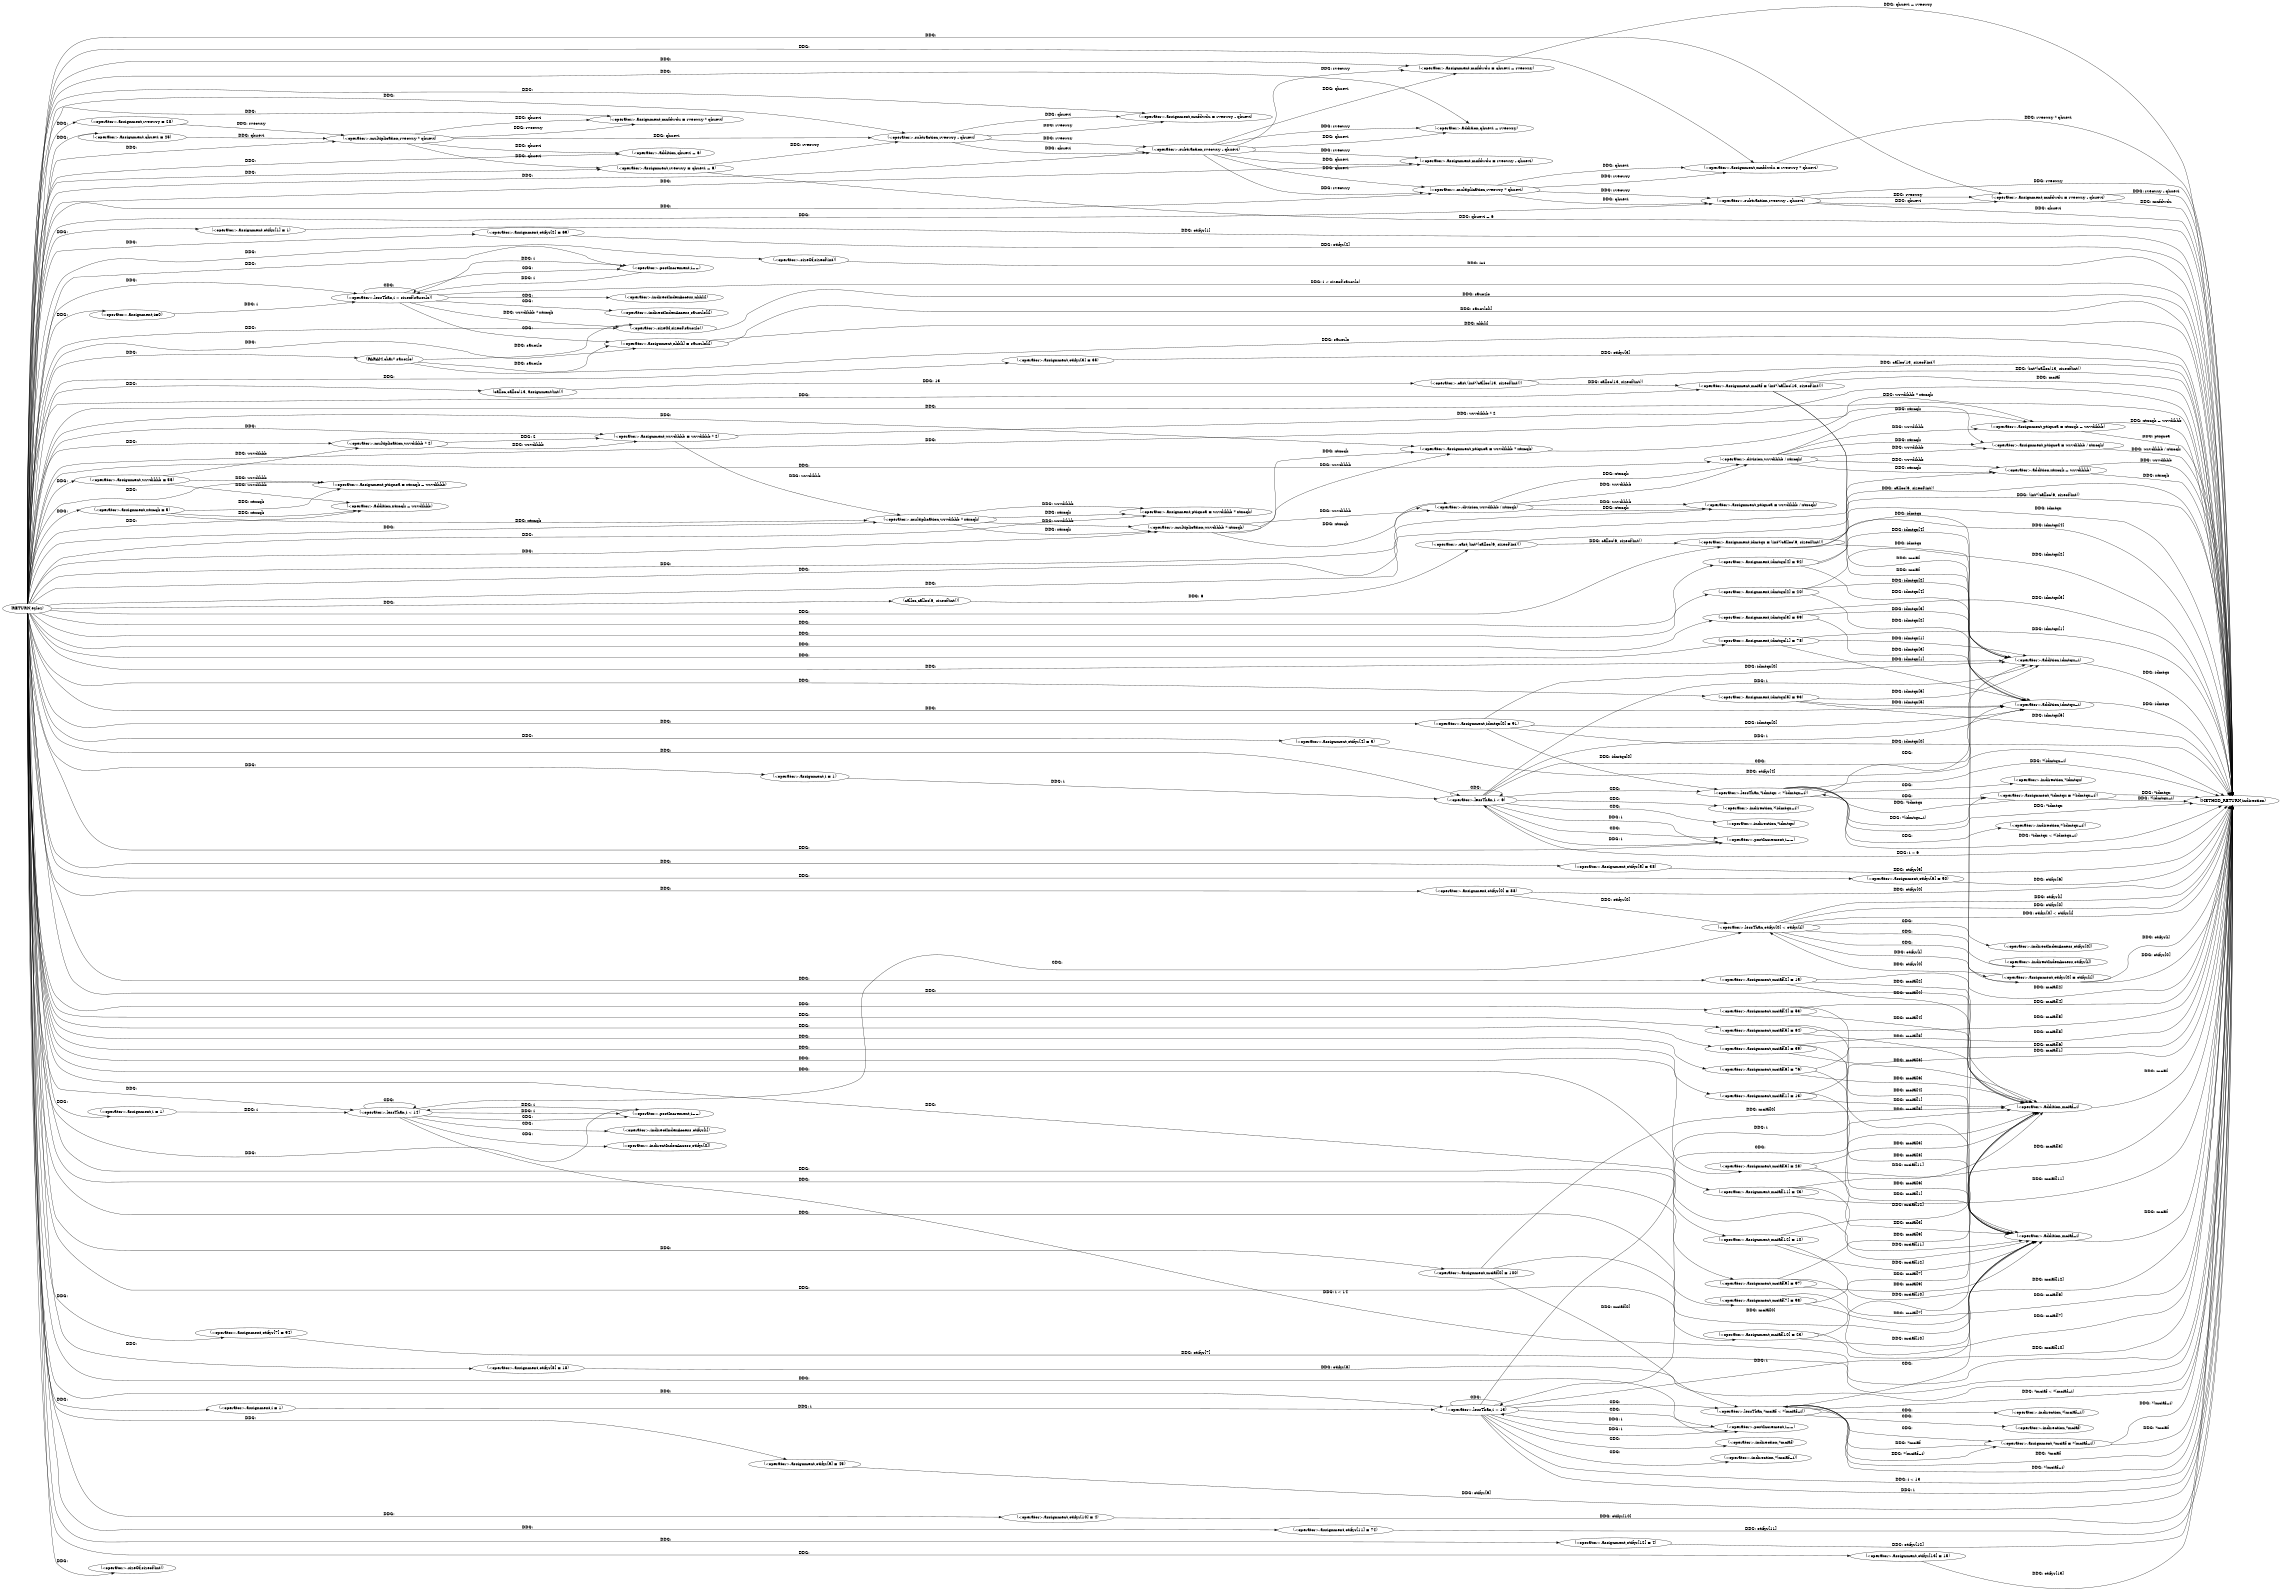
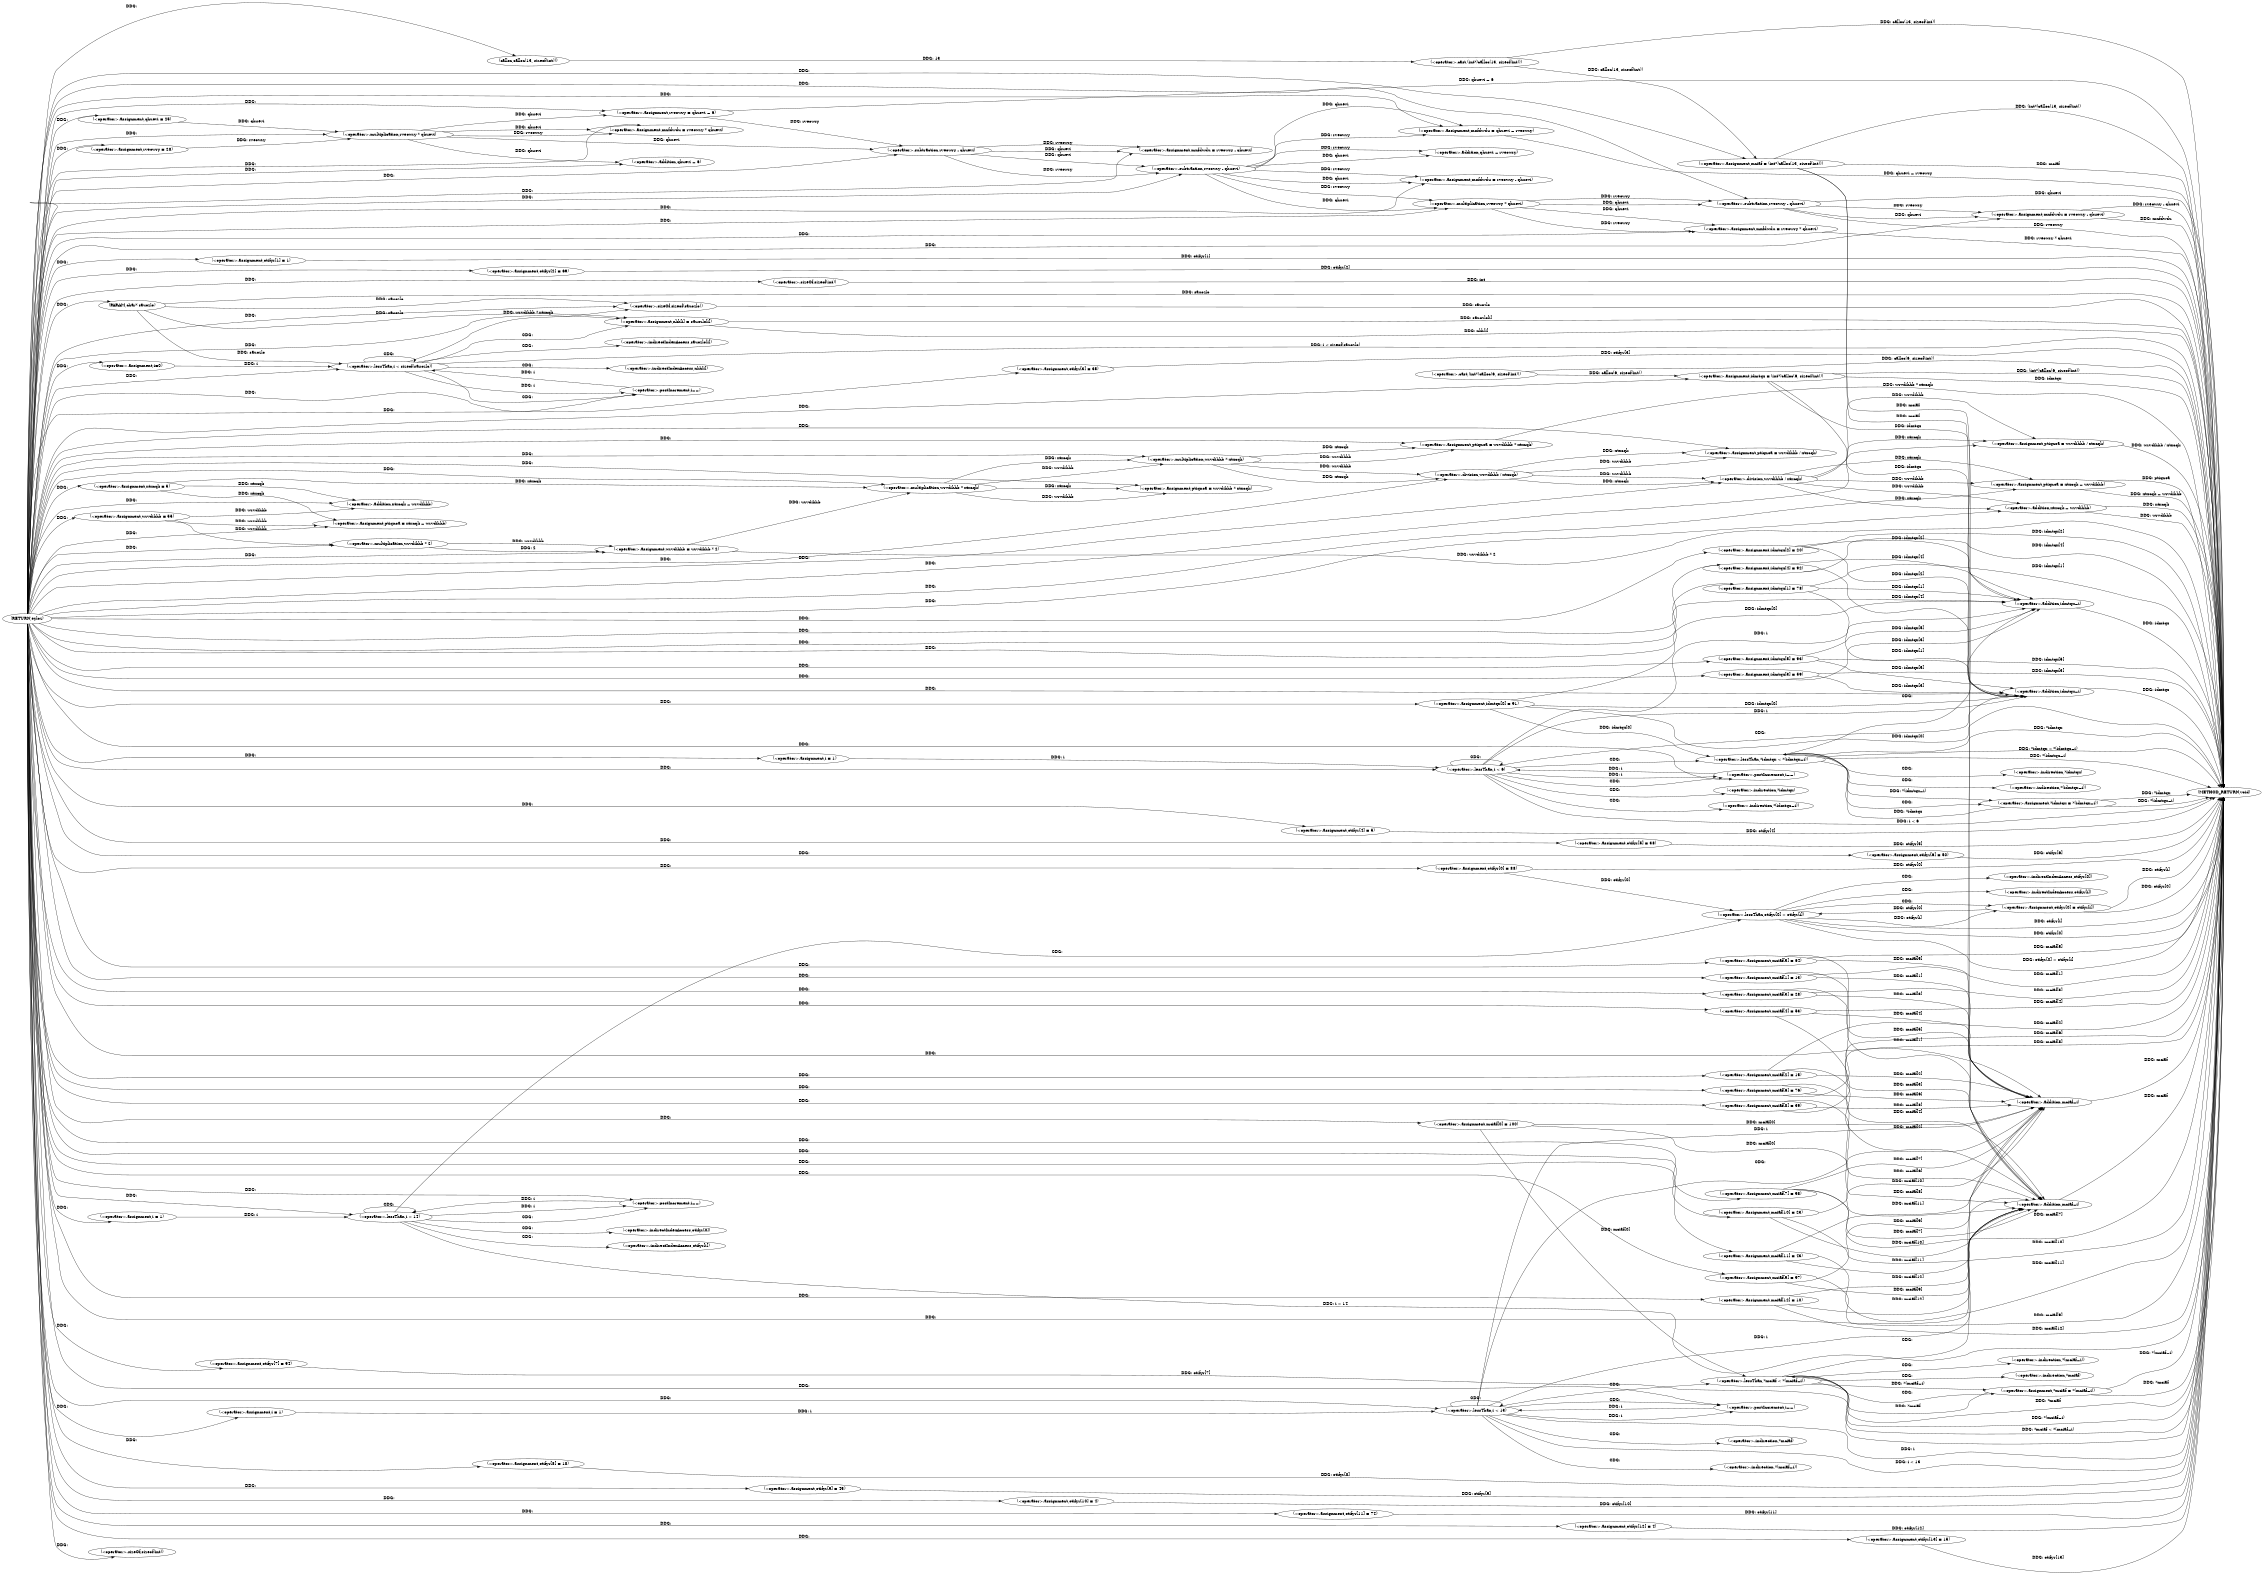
edge "(RETURN,eyloz)" -> "(<operator>.addition,qhuevi + rveowry)": removed, label "DDG:"
edge "(PARAM,char* sauozlo)" -> "(<operator>.lessThan,i < sizeof(sauozlo))": added, label "DDG: sauozlo"
node "(calloc,calloc(13, assignment(int)))": label "(calloc,calloc(13, assignment(int)))" -> "(calloc,calloc(13, sizeof(int)))"
node "(calloc,calloc(6, sizeof(int)))": removed
node "(METHOD_RETURN,indirection)": label "(METHOD_RETURN,indirection)" -> "(METHOD_RETURN,void)"
